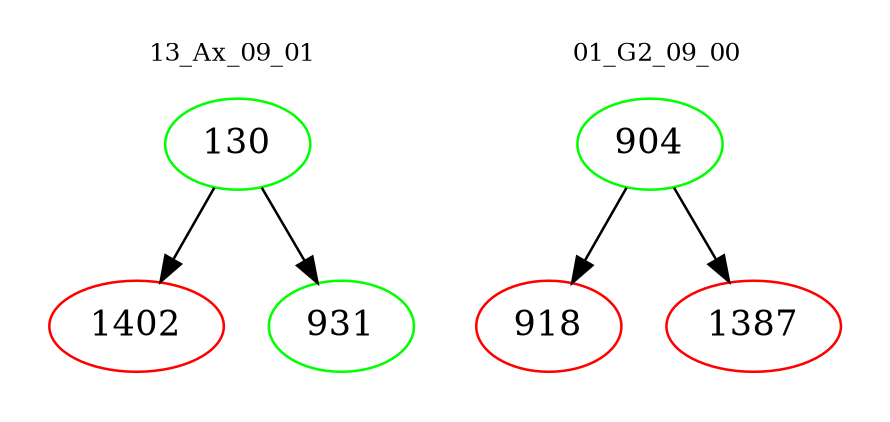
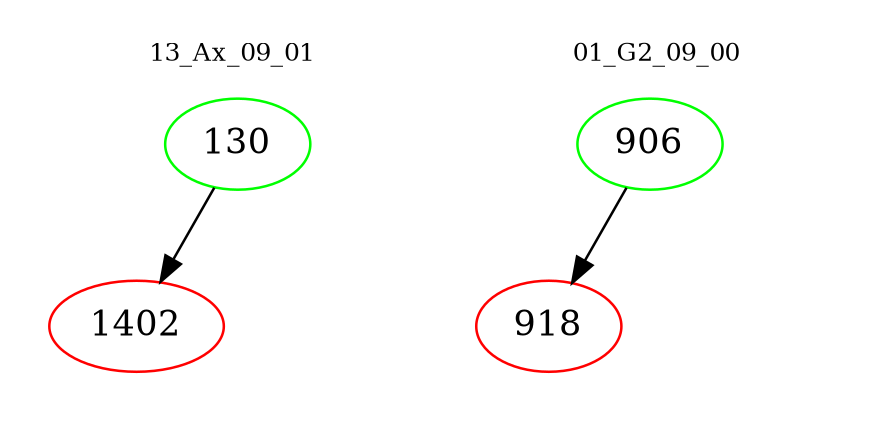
node "904": label "904" -> "906"
node "931": removed
node "1387": removed
